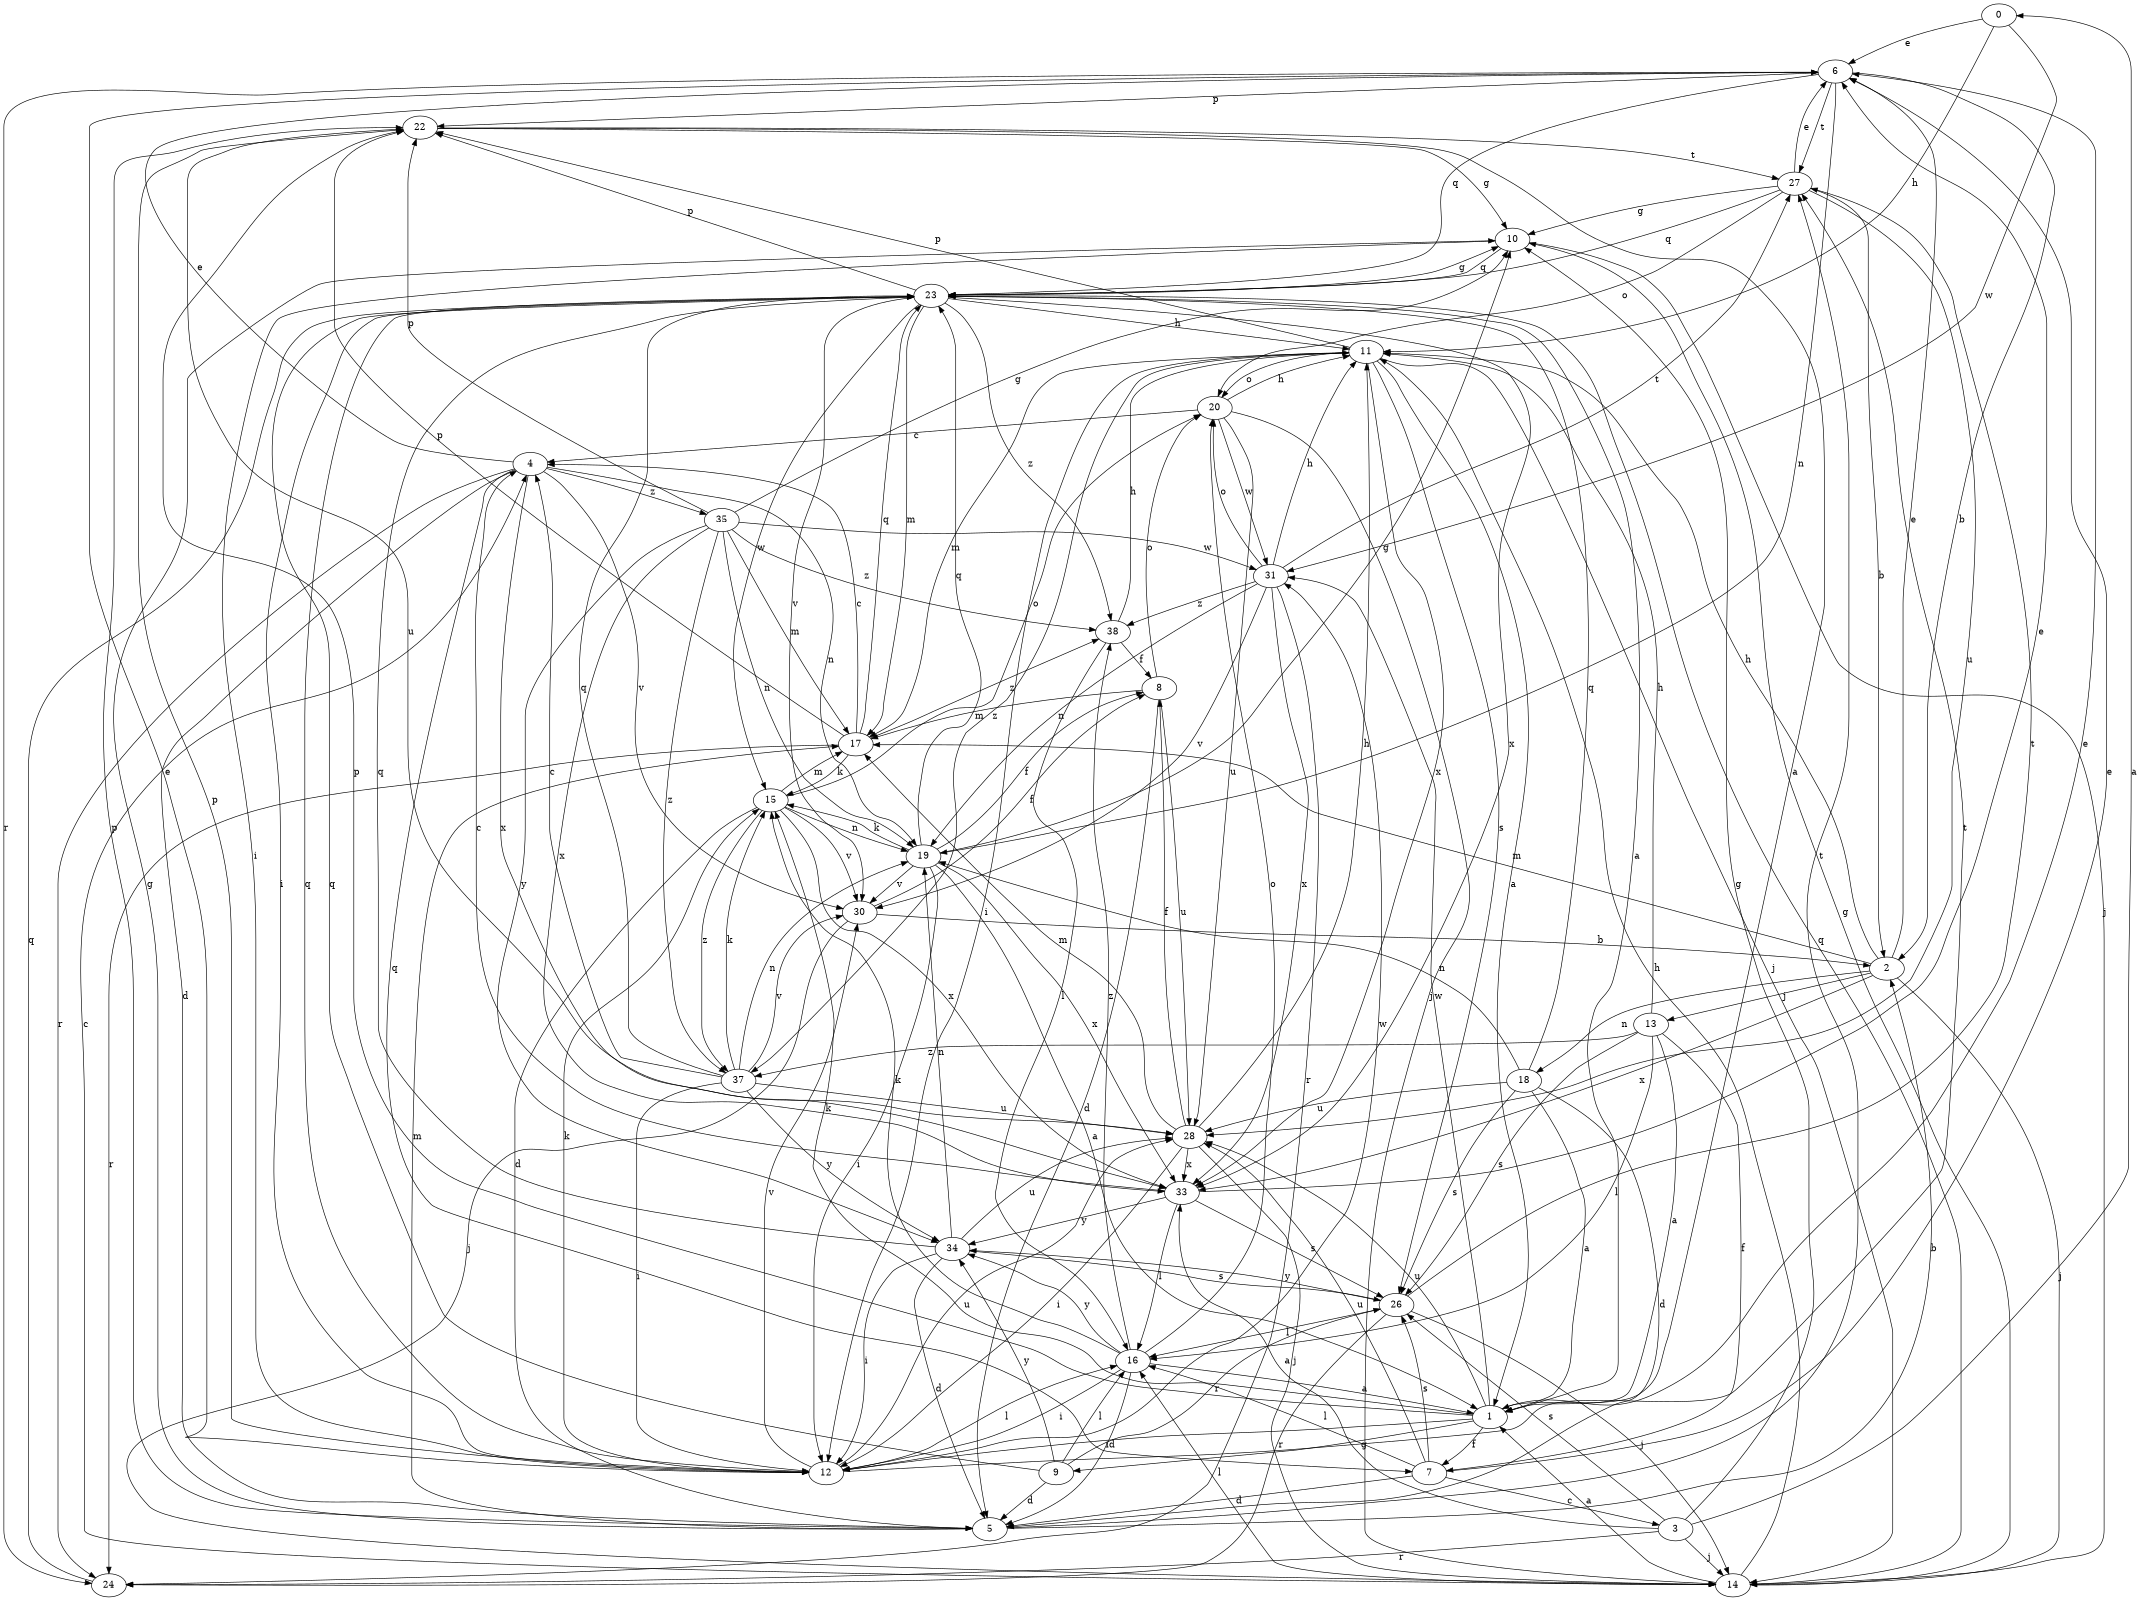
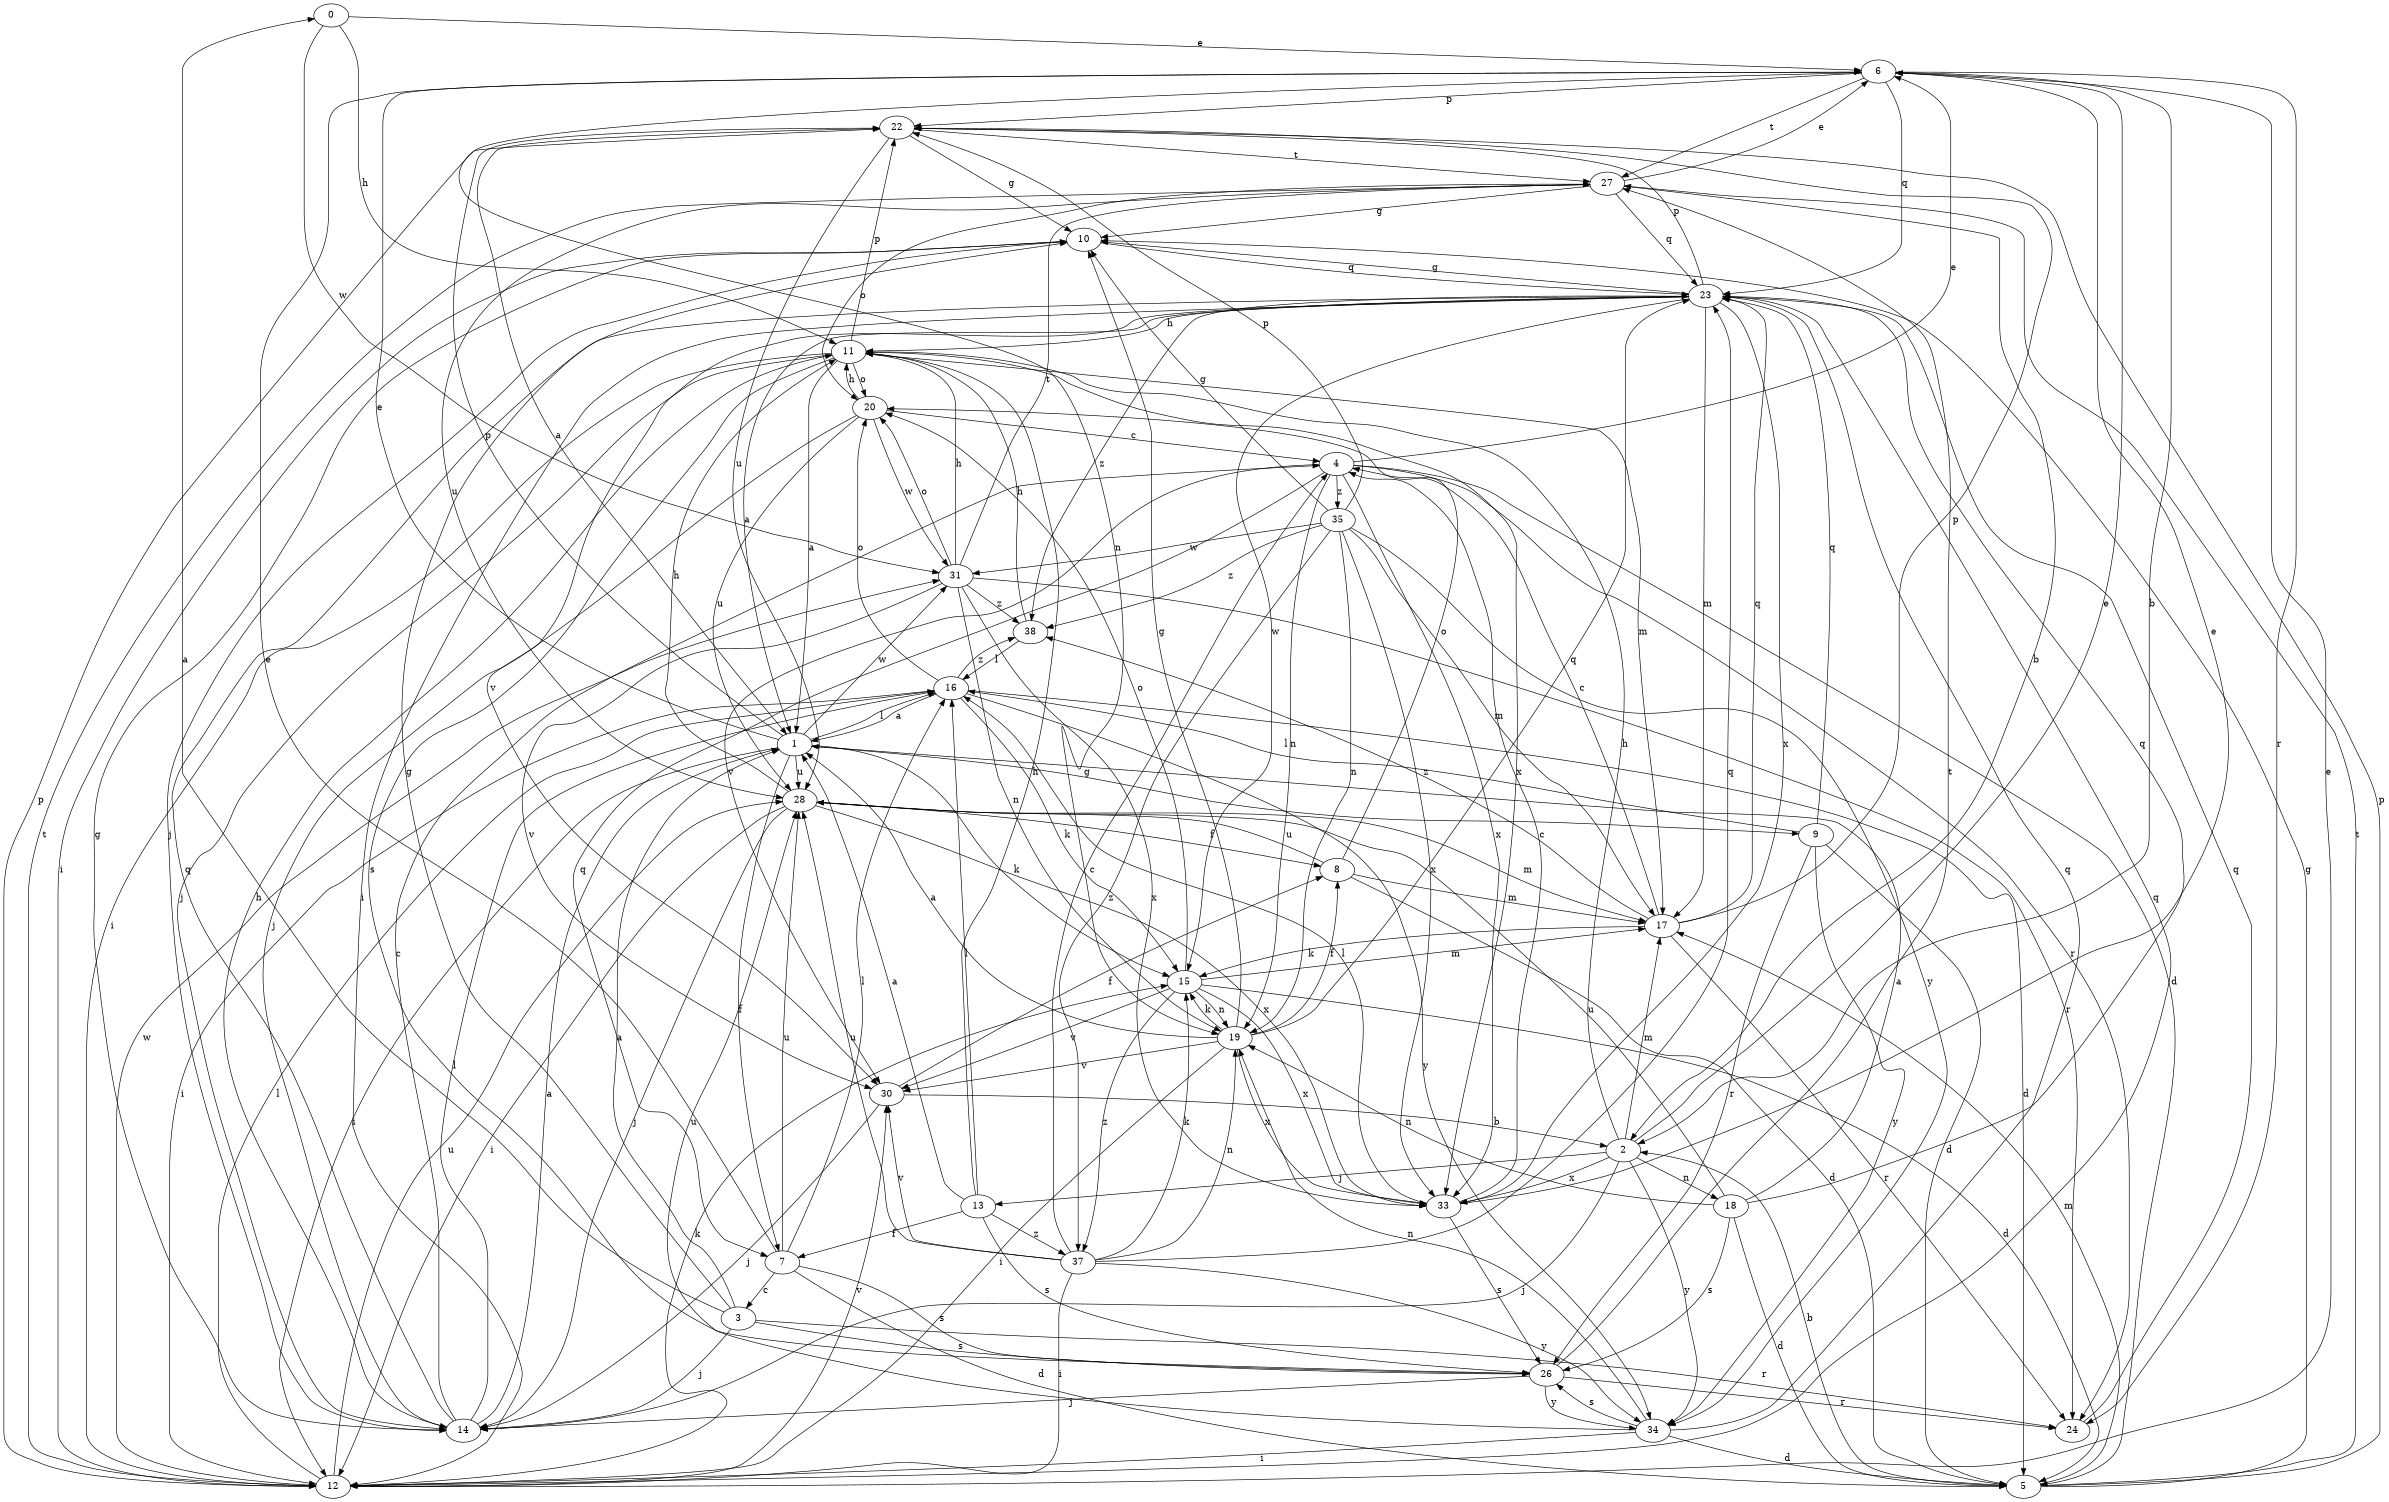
edge "11" -> "37": removed, label "z"
edge "38" -> "8": removed, label "f"
edge "33" -> "34": now "2" -> "34"
edge "26" -> "16": now "1" -> "16"
edge "3" -> "33": now "3" -> "1"
